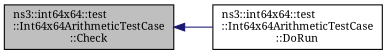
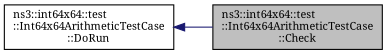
edge "ns3::int64x64::test ::Int64x64ArithmeticTestCase ::DoRun" -> "ns3::int64x64::test ::Int64x64ArithmeticTestCase ::Check": reversed
